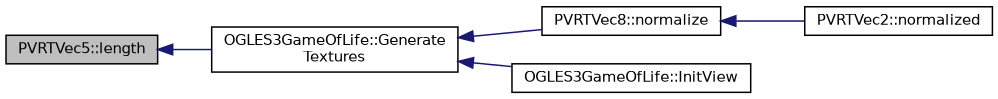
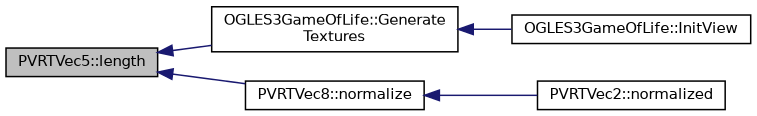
edge "PVRTVec8::normalize" -> "OGLES3GameOfLife::Generate Textures": now "PVRTVec8::normalize" -> "PVRTVec5::length"
